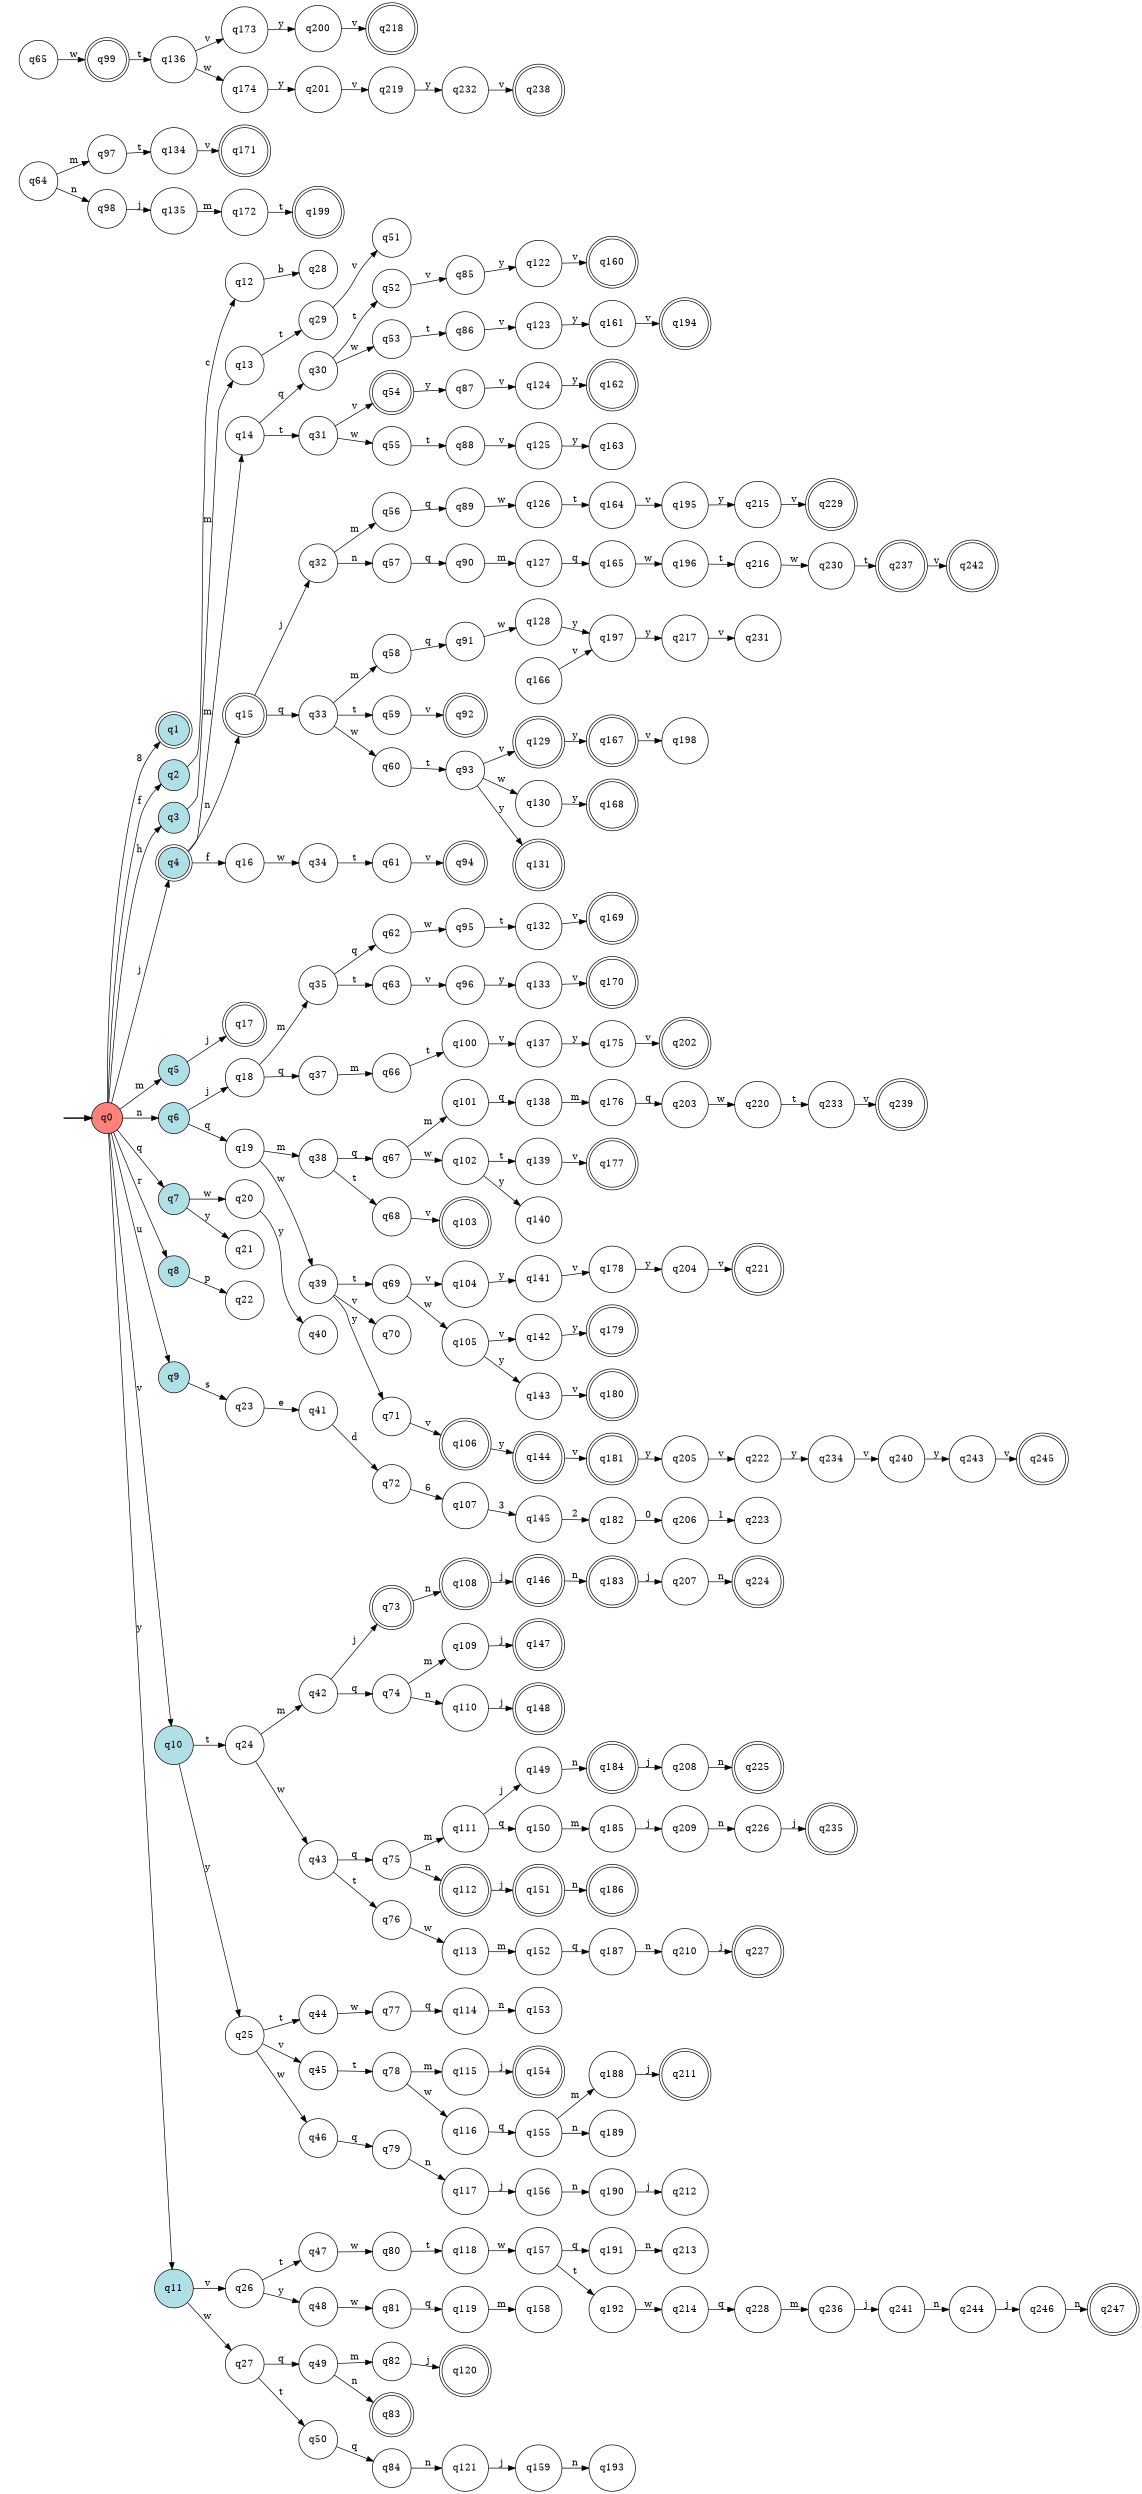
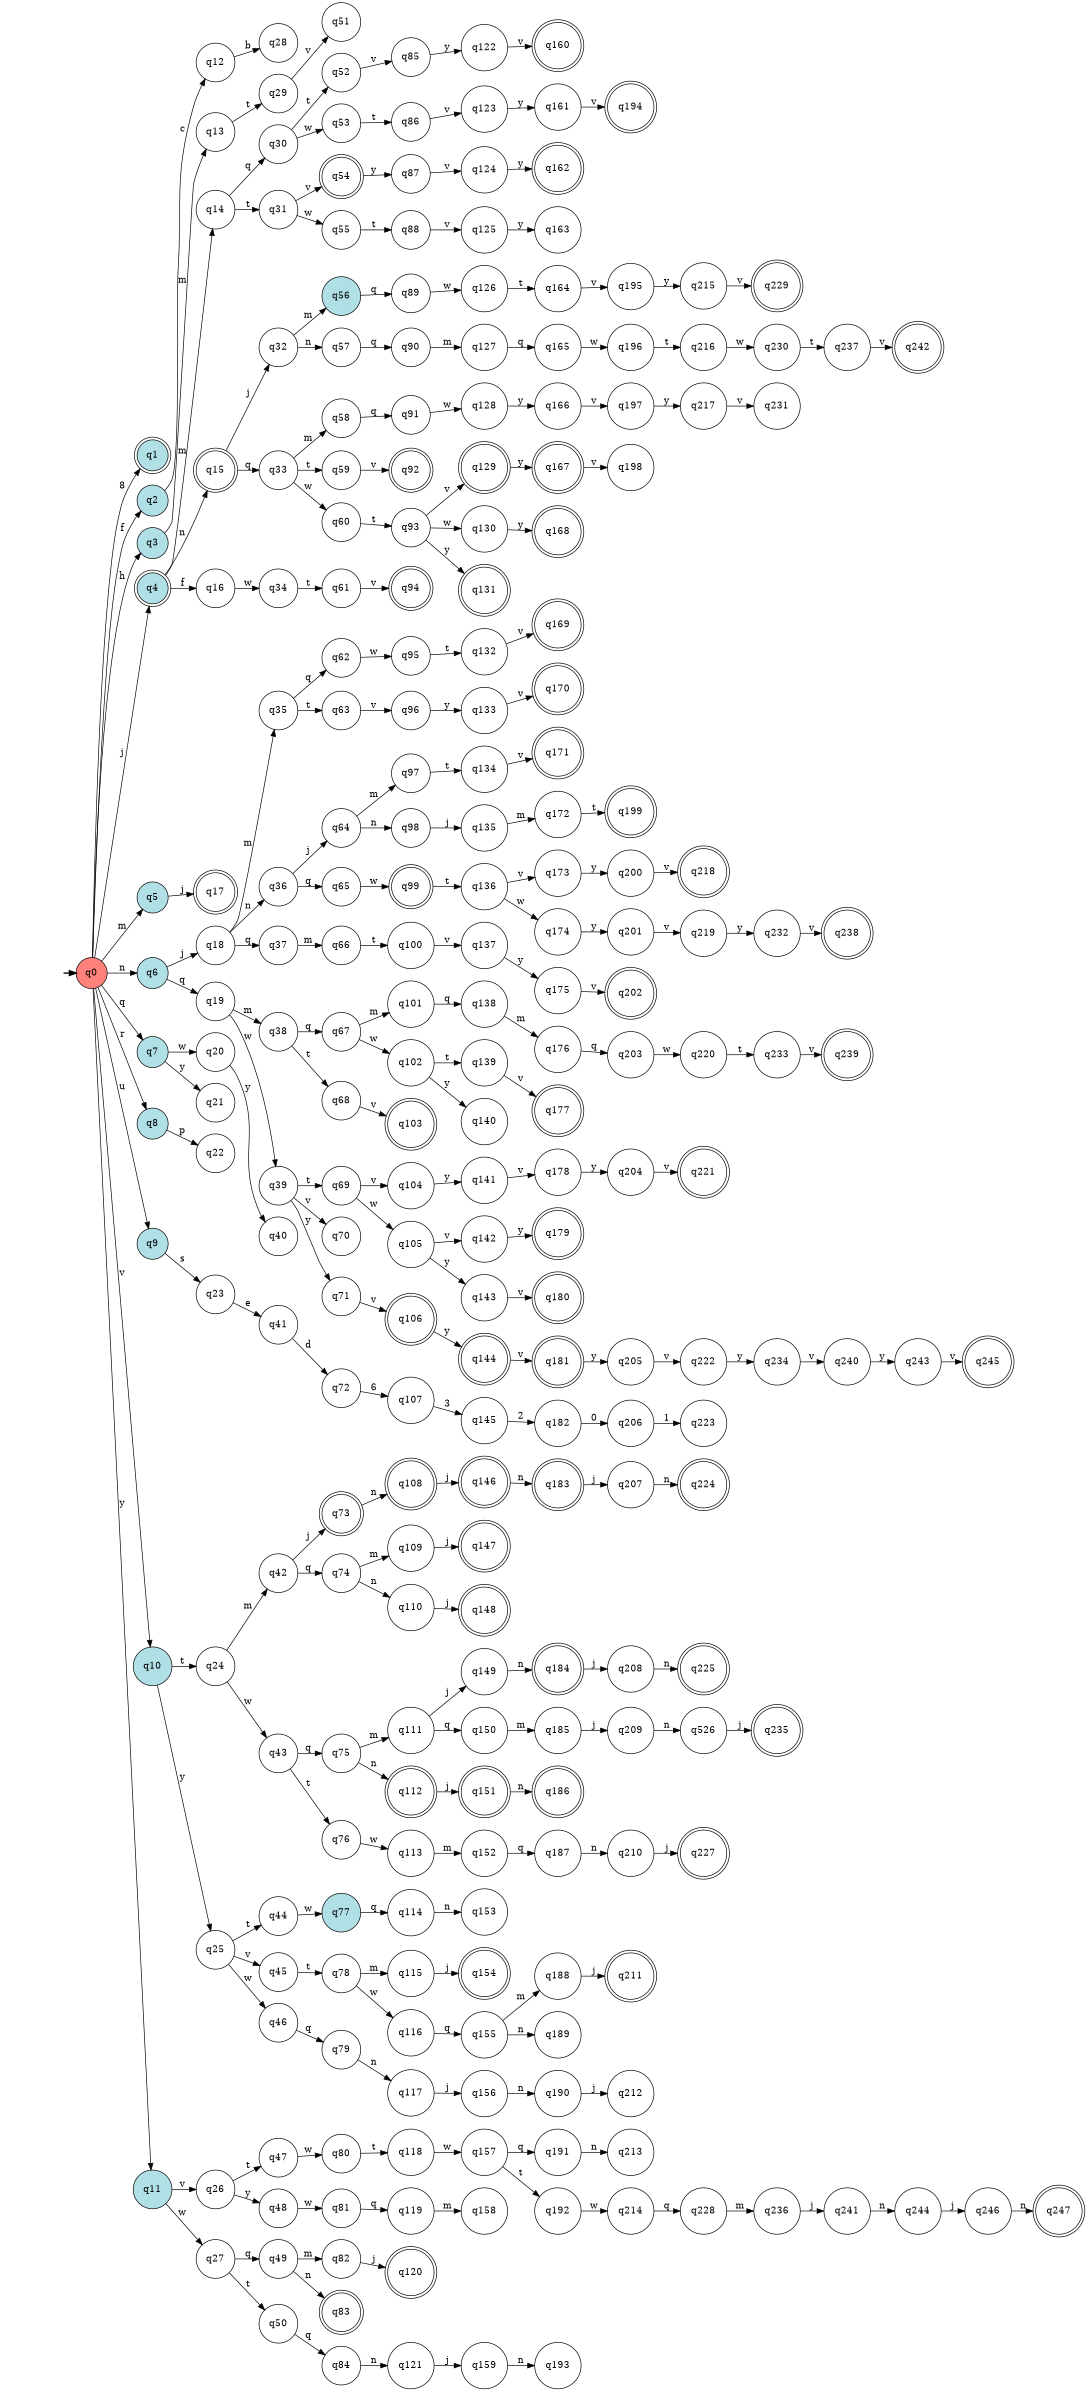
node "q56": fillcolor white -> powderblue
node "q237": shape doublecircle -> circle
edge "q128" -> "q197": now "q128" -> "q166"
node "q36": added
node "q226": label "q226" -> "q526"
node "q77": fillcolor white -> powderblue
